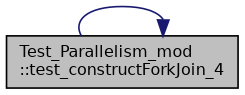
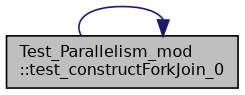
node "Test_Parallelism_mod ::test_constructForkJoin_4": label "Test_Parallelism_mod ::test_constructForkJoin_4" -> "Test_Parallelism_mod ::test_constructForkJoin_0"
